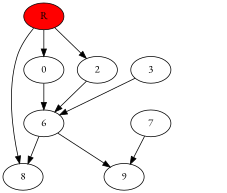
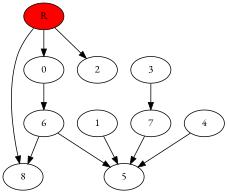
edge "2" -> "6": removed
edge "3" -> "6": now "3" -> "7"
node "1": added
node "4": added
node "9": label "9" -> "5"
